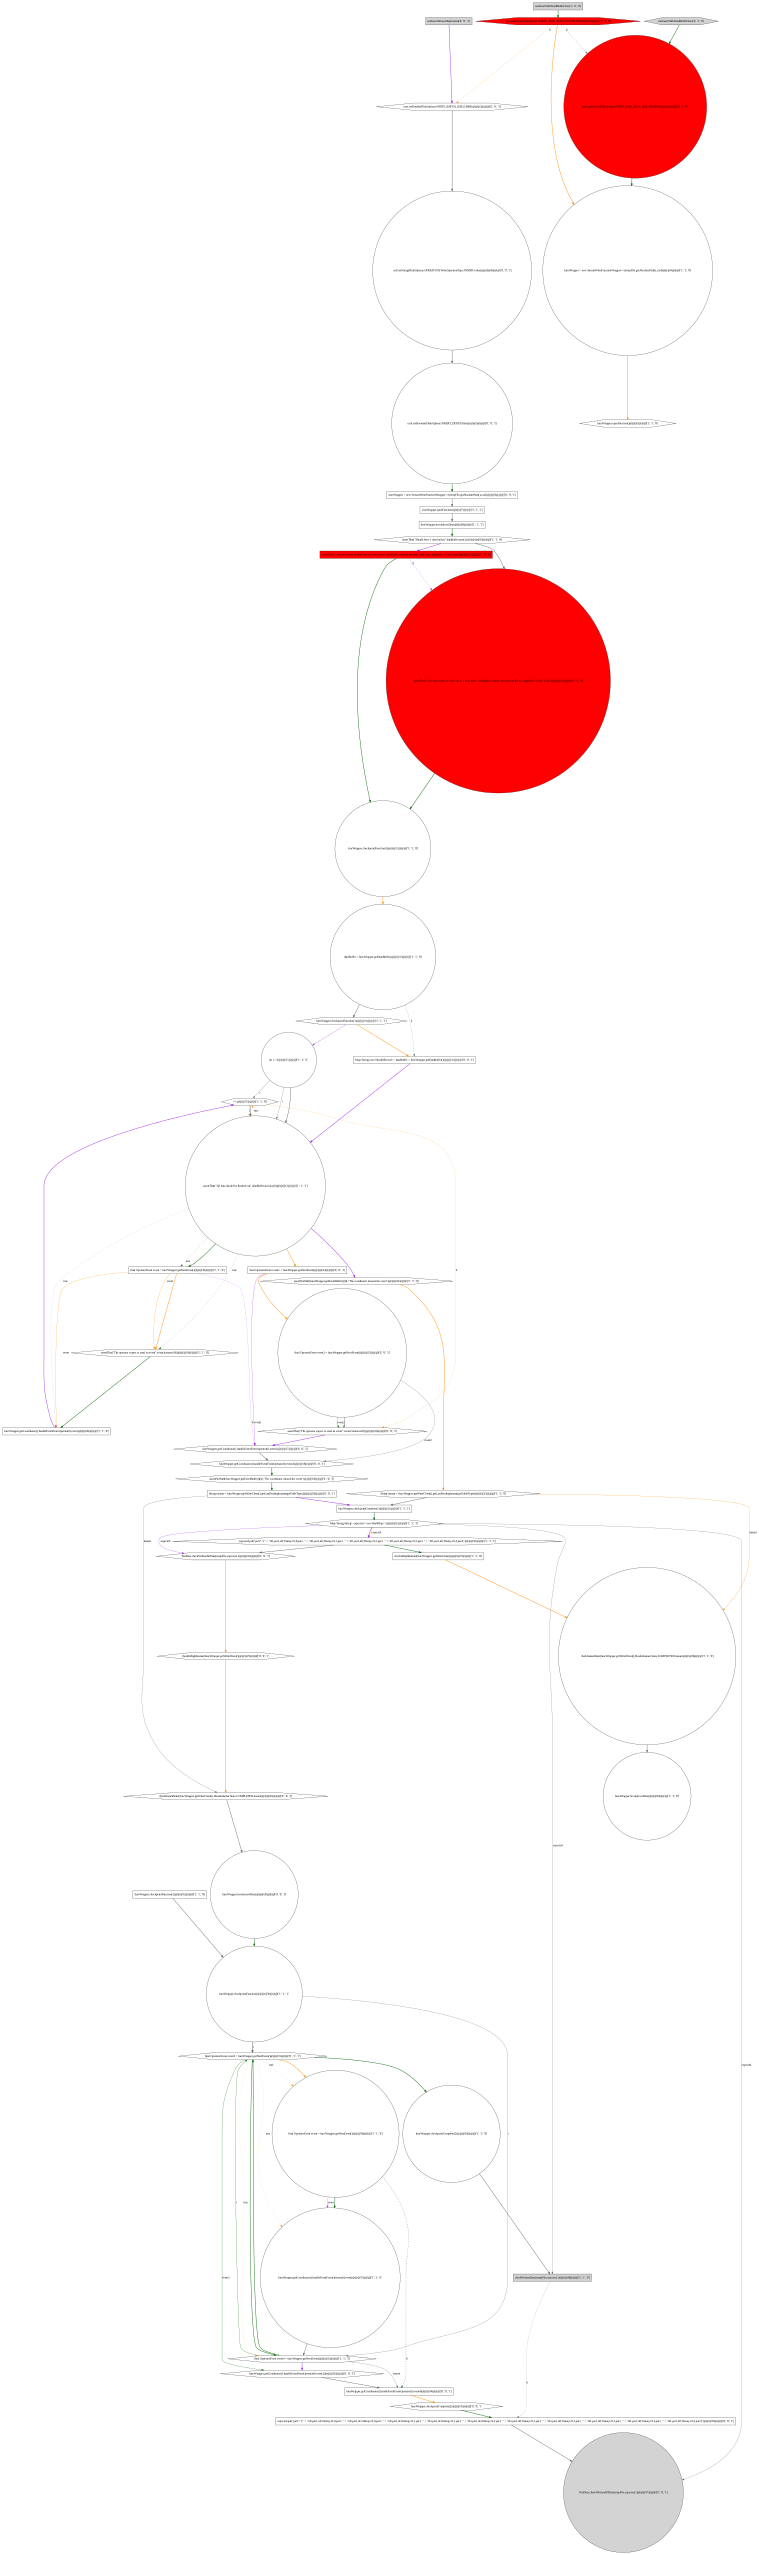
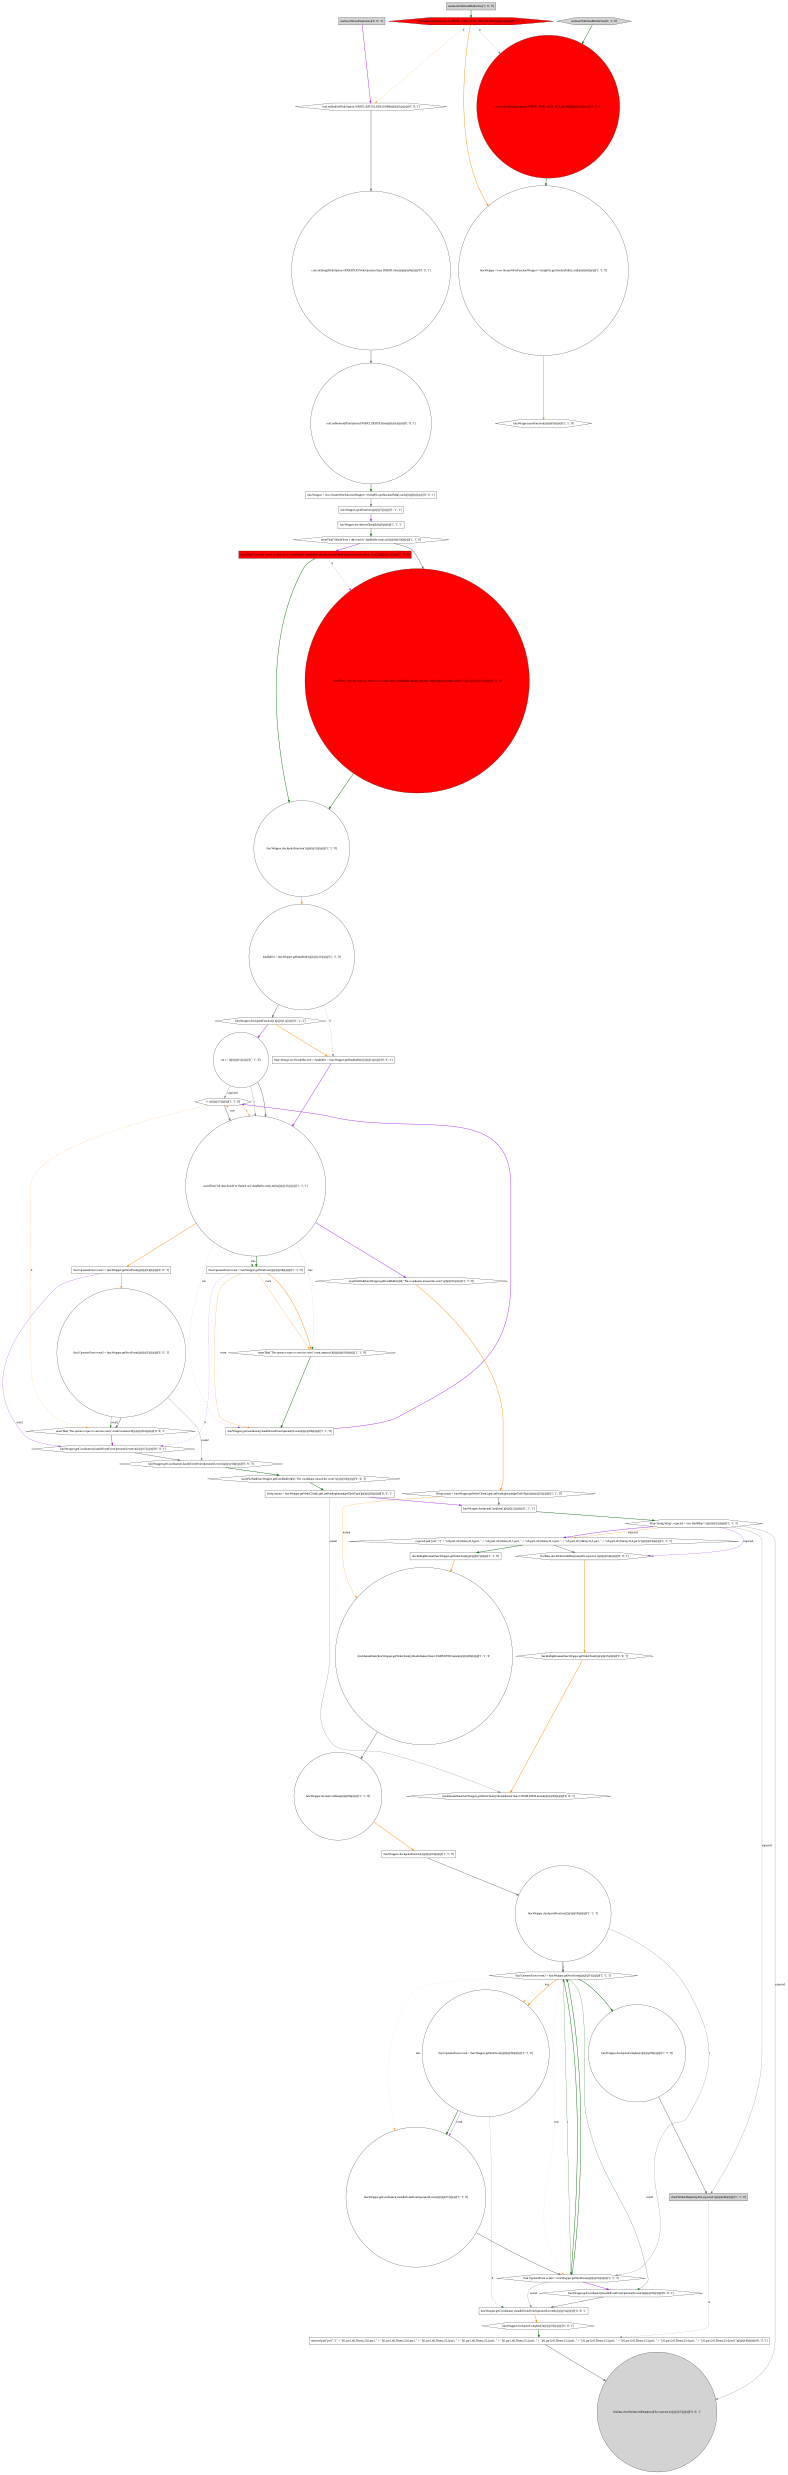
edge "funcWrapper.openFunction()@@@7@@@['1', '1', '1']" -> "funcWrapper.invoke(rowData)@@@9@@@['1', '1', '1']": color gray40 -> purple
edge "funcWrapper.checkpointFunction(1)@@@11@@@['1', '1', '1']" -> "int i = 0@@@15@@@['1', '1', '0']": style solid -> bold
edge "int i = 0@@@15@@@['1', '1', '0']" -> "i++@@@17@@@['1', '1', '0']": label "i" -> "expected"
edge "funcWrapper.invoke(rowData)@@@30@@@['1', '1', '0']" -> "funcWrapper.checkpointFunction(2)@@@32@@@['1', '1', '0']": added
node "funcWrapper.invoke(rowData)@@@28@@@['0', '0', '1']": removed
